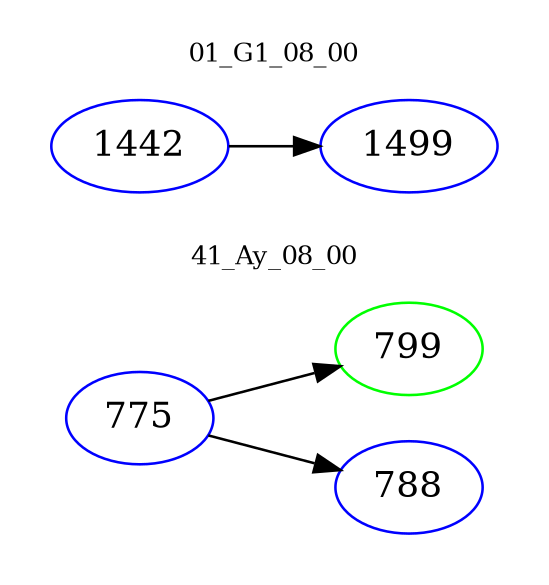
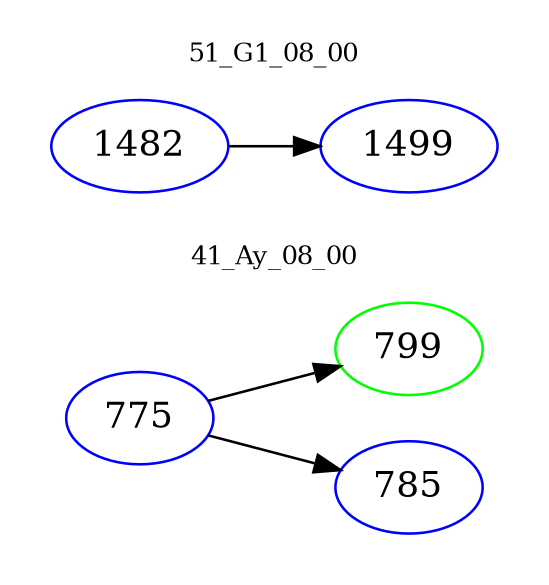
cluster "01_G1_08_00": label "01_G1_08_00" -> "51_G1_08_00"
node "1442": label "1442" -> "1482"
node "788": label "788" -> "785"
